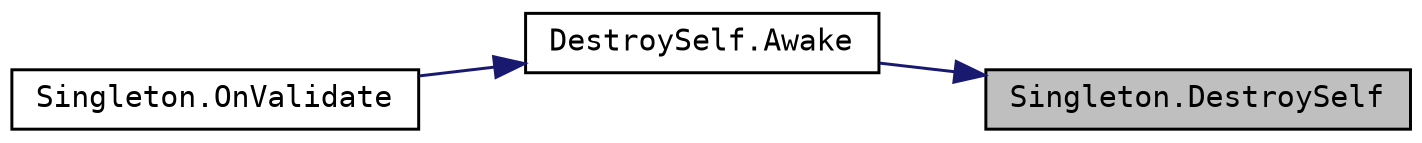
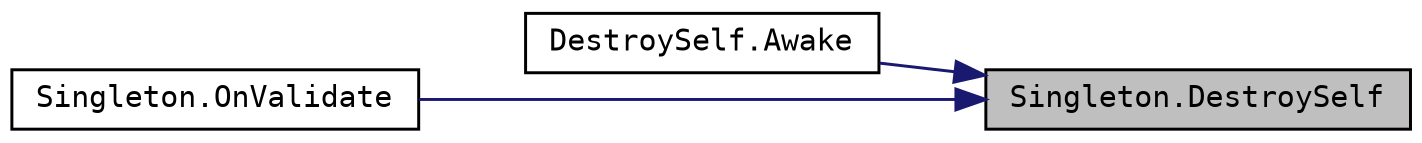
edge "Singleton.OnValidate" -> "DestroySelf.Awake": now "Singleton.OnValidate" -> "Singleton.DestroySelf"
